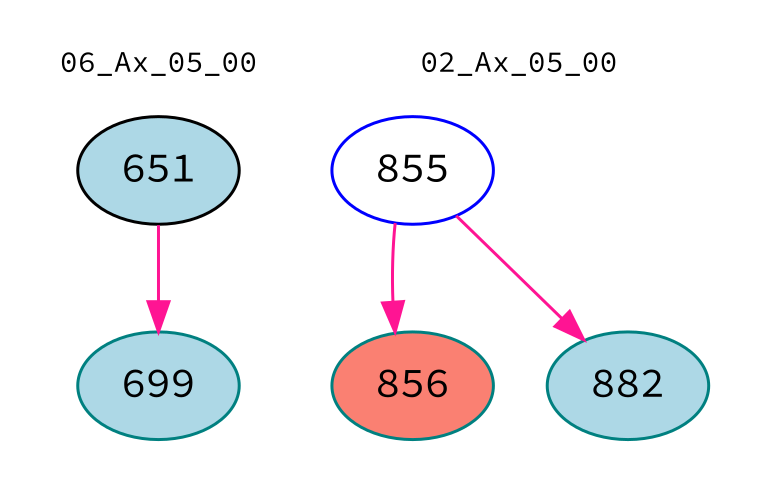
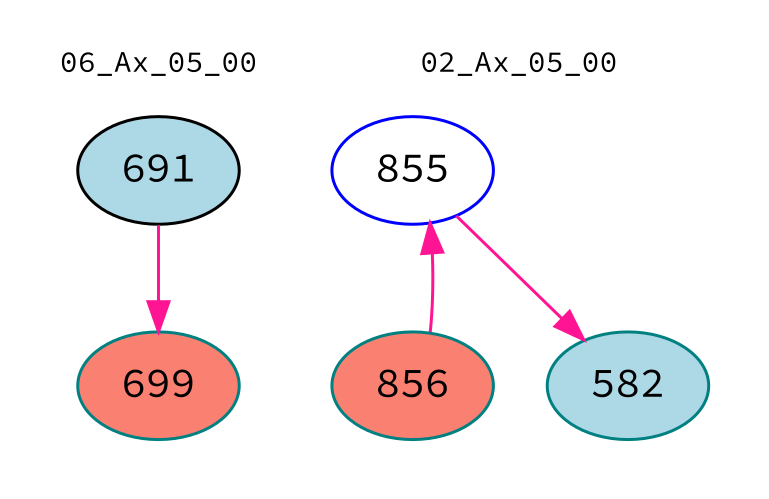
node "651": label "651" -> "691"
edge "855" -> "856": reversed
node "699": fillcolor lightblue -> salmon
node "882": label "882" -> "582"
